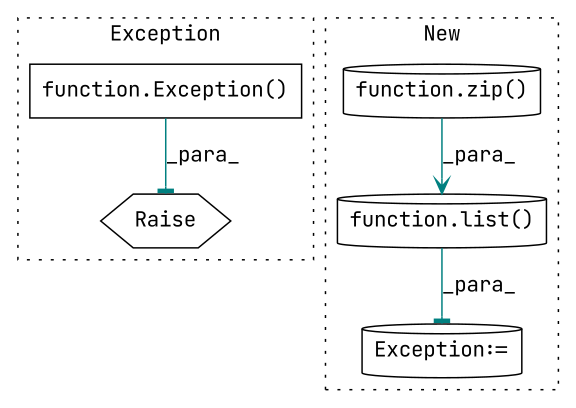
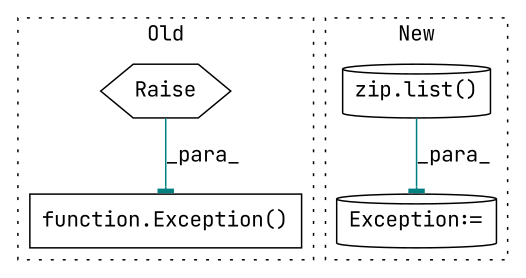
cluster "Exception": label "Exception" -> "Old"
node "function.zip()": removed
edge "function.Exception()" -> "Raise": reversed
node "function.list()": label "function.list()" -> "zip.list()"
